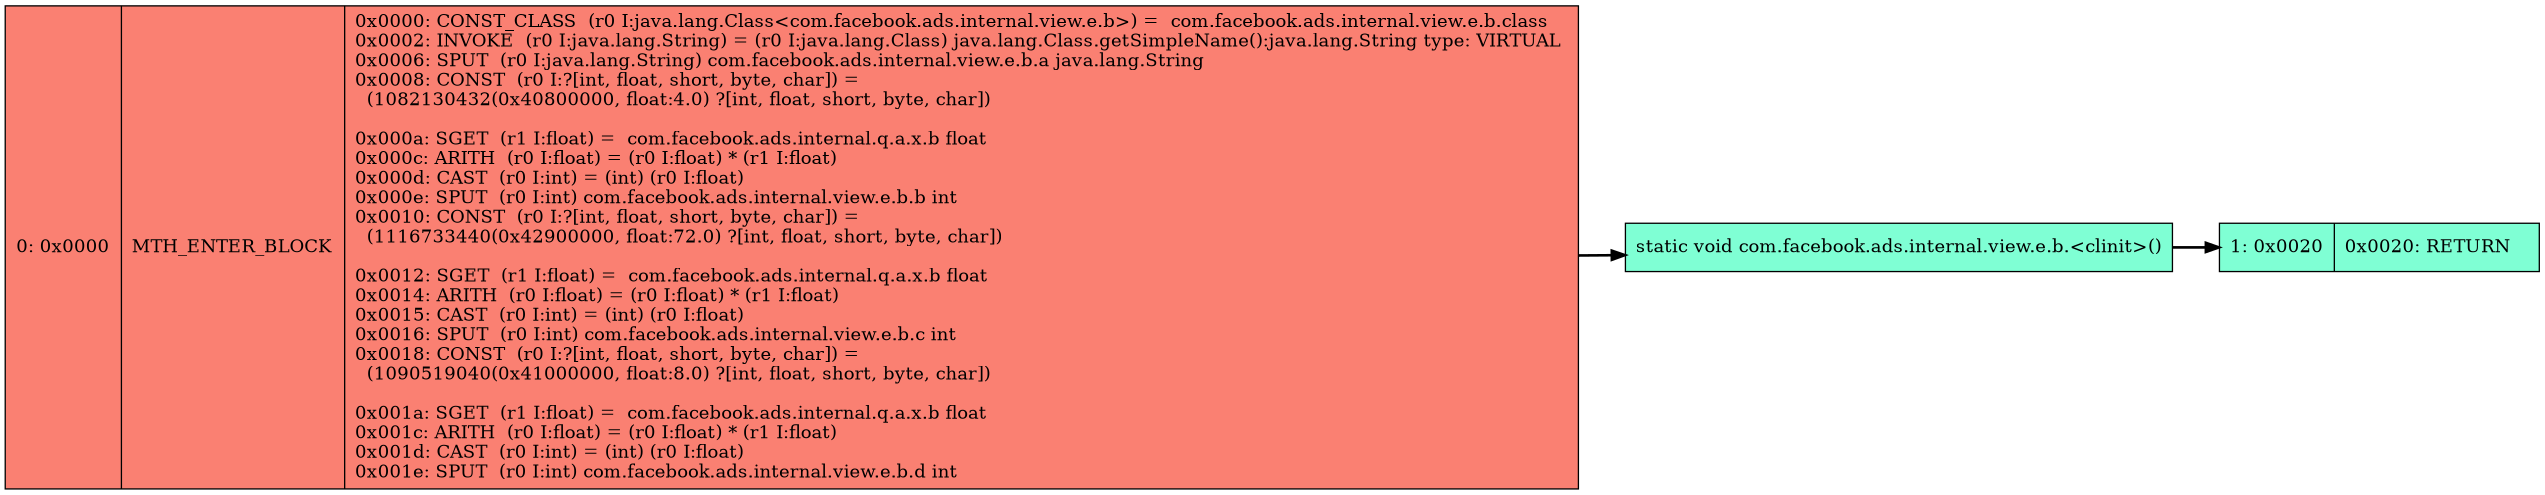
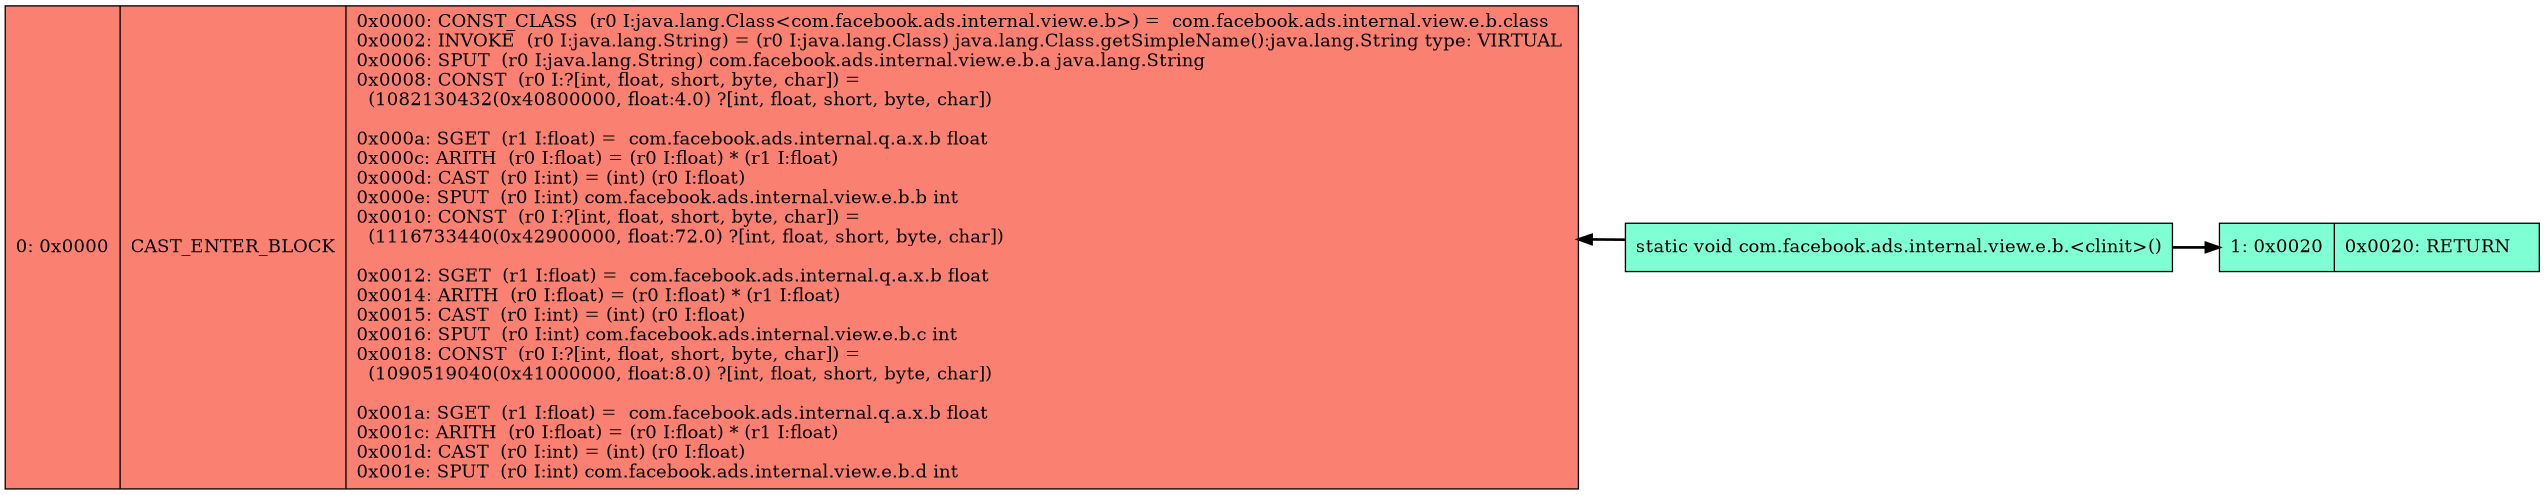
node "0: 0x0000": text "MTH_ENTER_BLOCK" -> "CAST_ENTER_BLOCK"
edge "0: 0x0000" -> "static void com.facebook.ads.internal.view.e.b.<clinit>()": reversed
